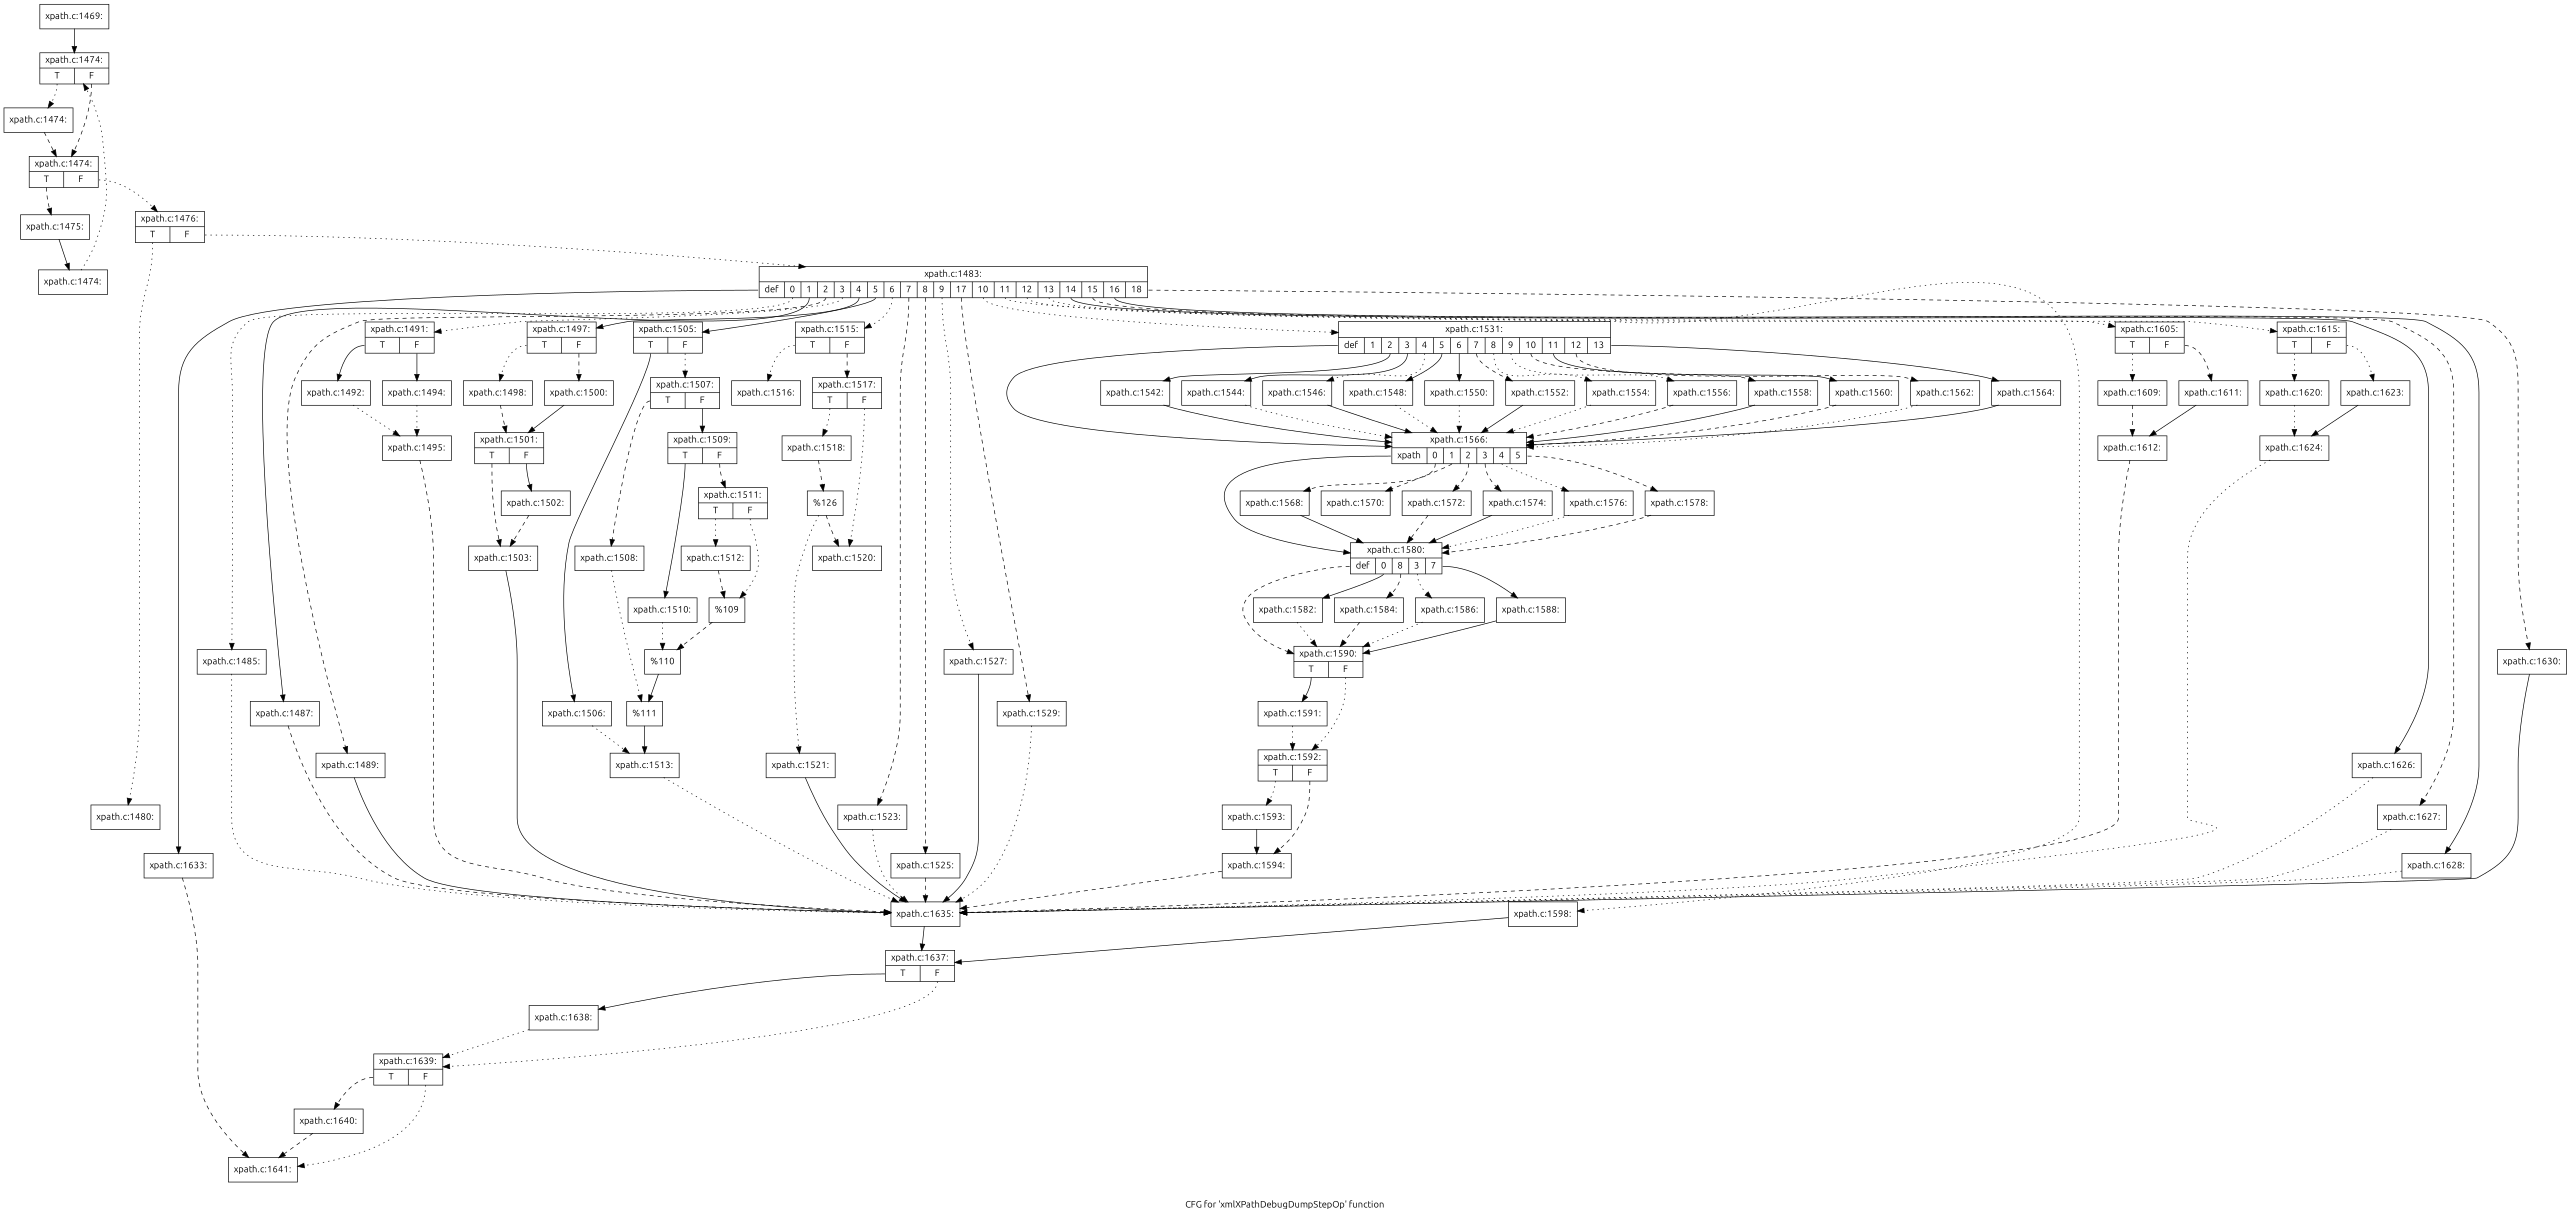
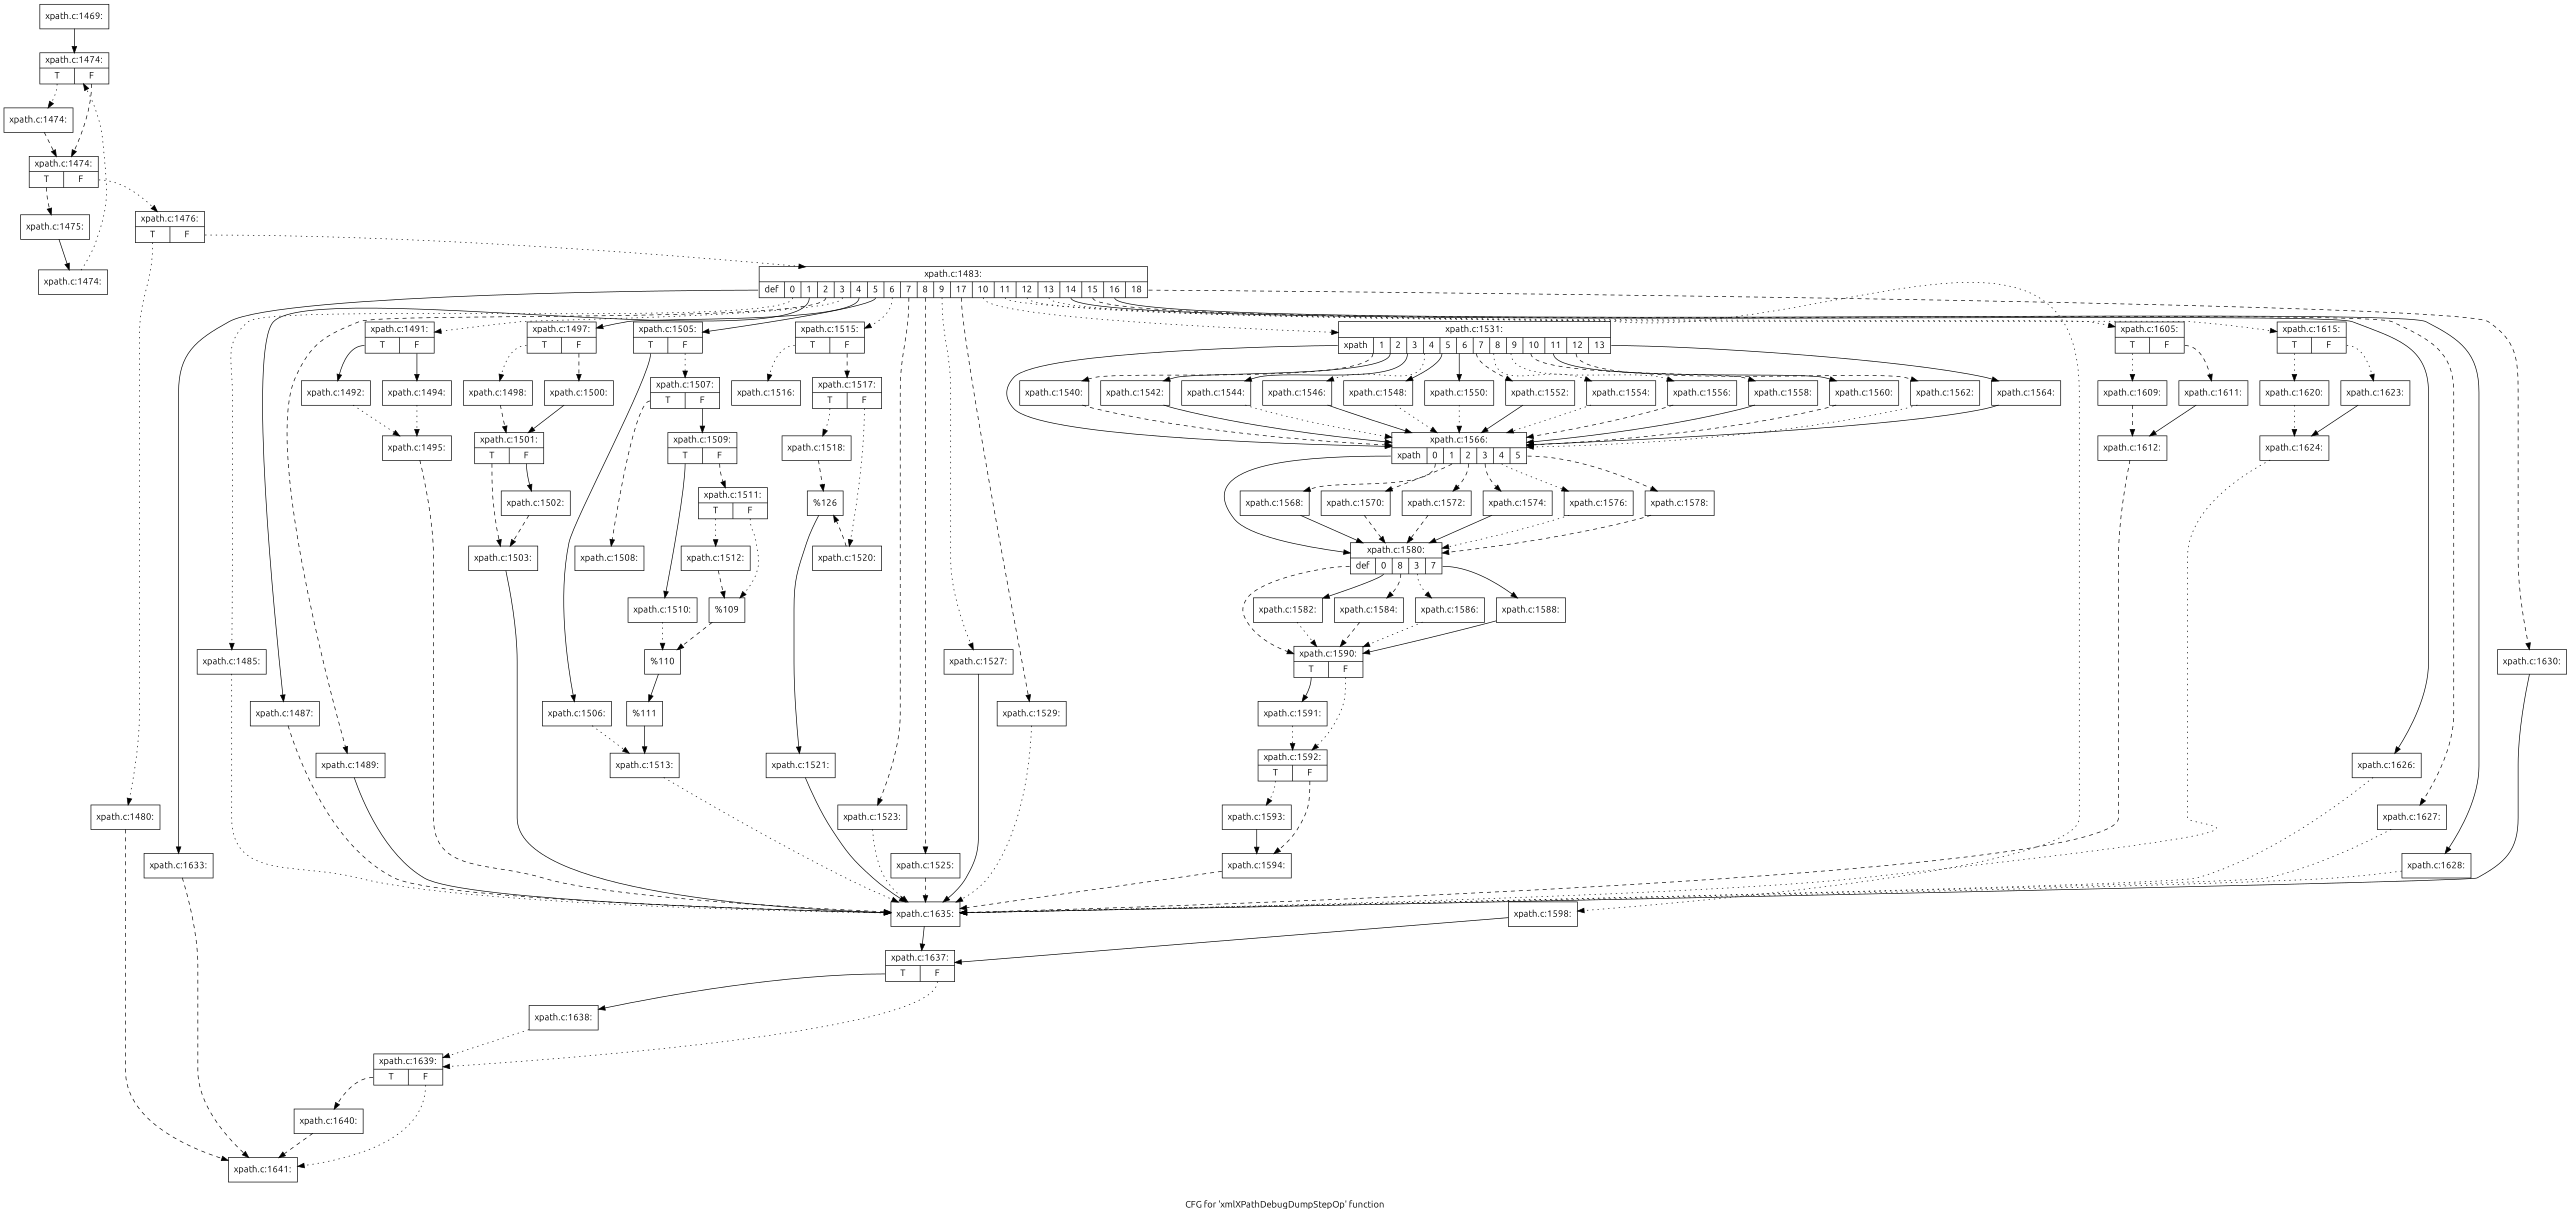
node "xpath.c:1531:": text "def" -> "xpath"
node "xpath.c:1540:": added
edge "xpath.c:1570:" -> "xpath.c:1580:": added
edge "%126" -> "xpath.c:1520:": reversed
edge "%126" -> "xpath.c:1521:": style dotted -> solid
edge "xpath.c:1508:" -> "%111": removed
edge "xpath.c:1480:" -> "xpath.c:1641:": added
